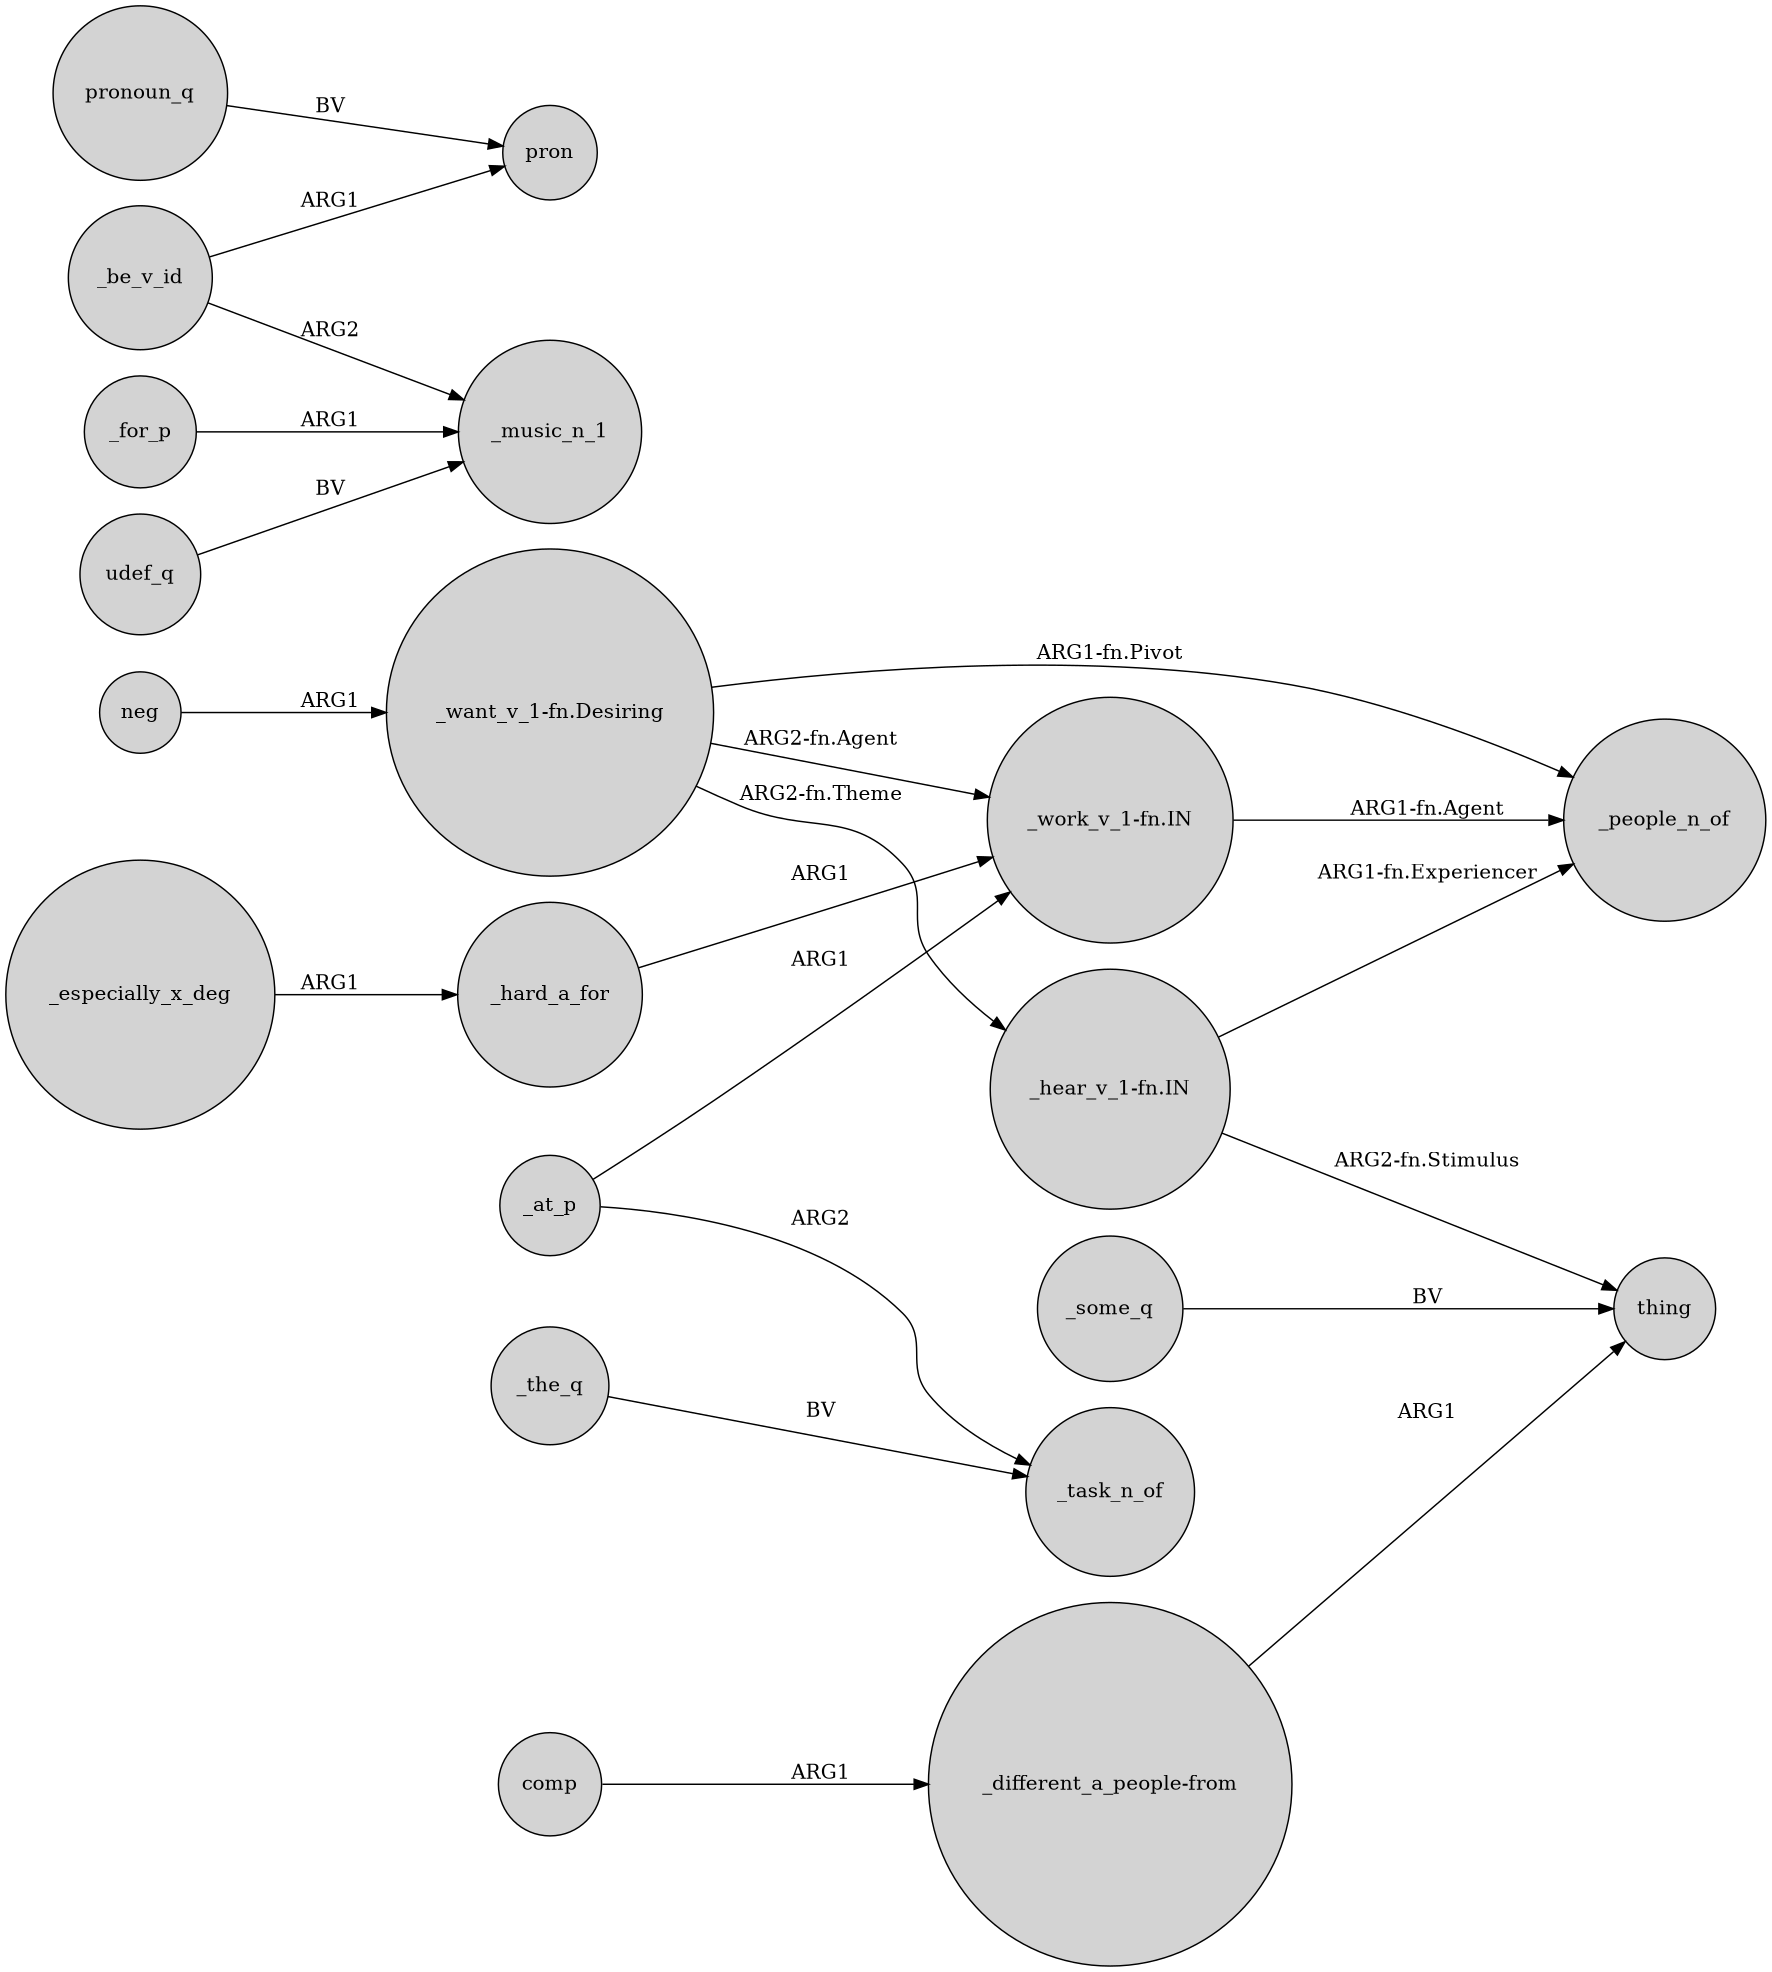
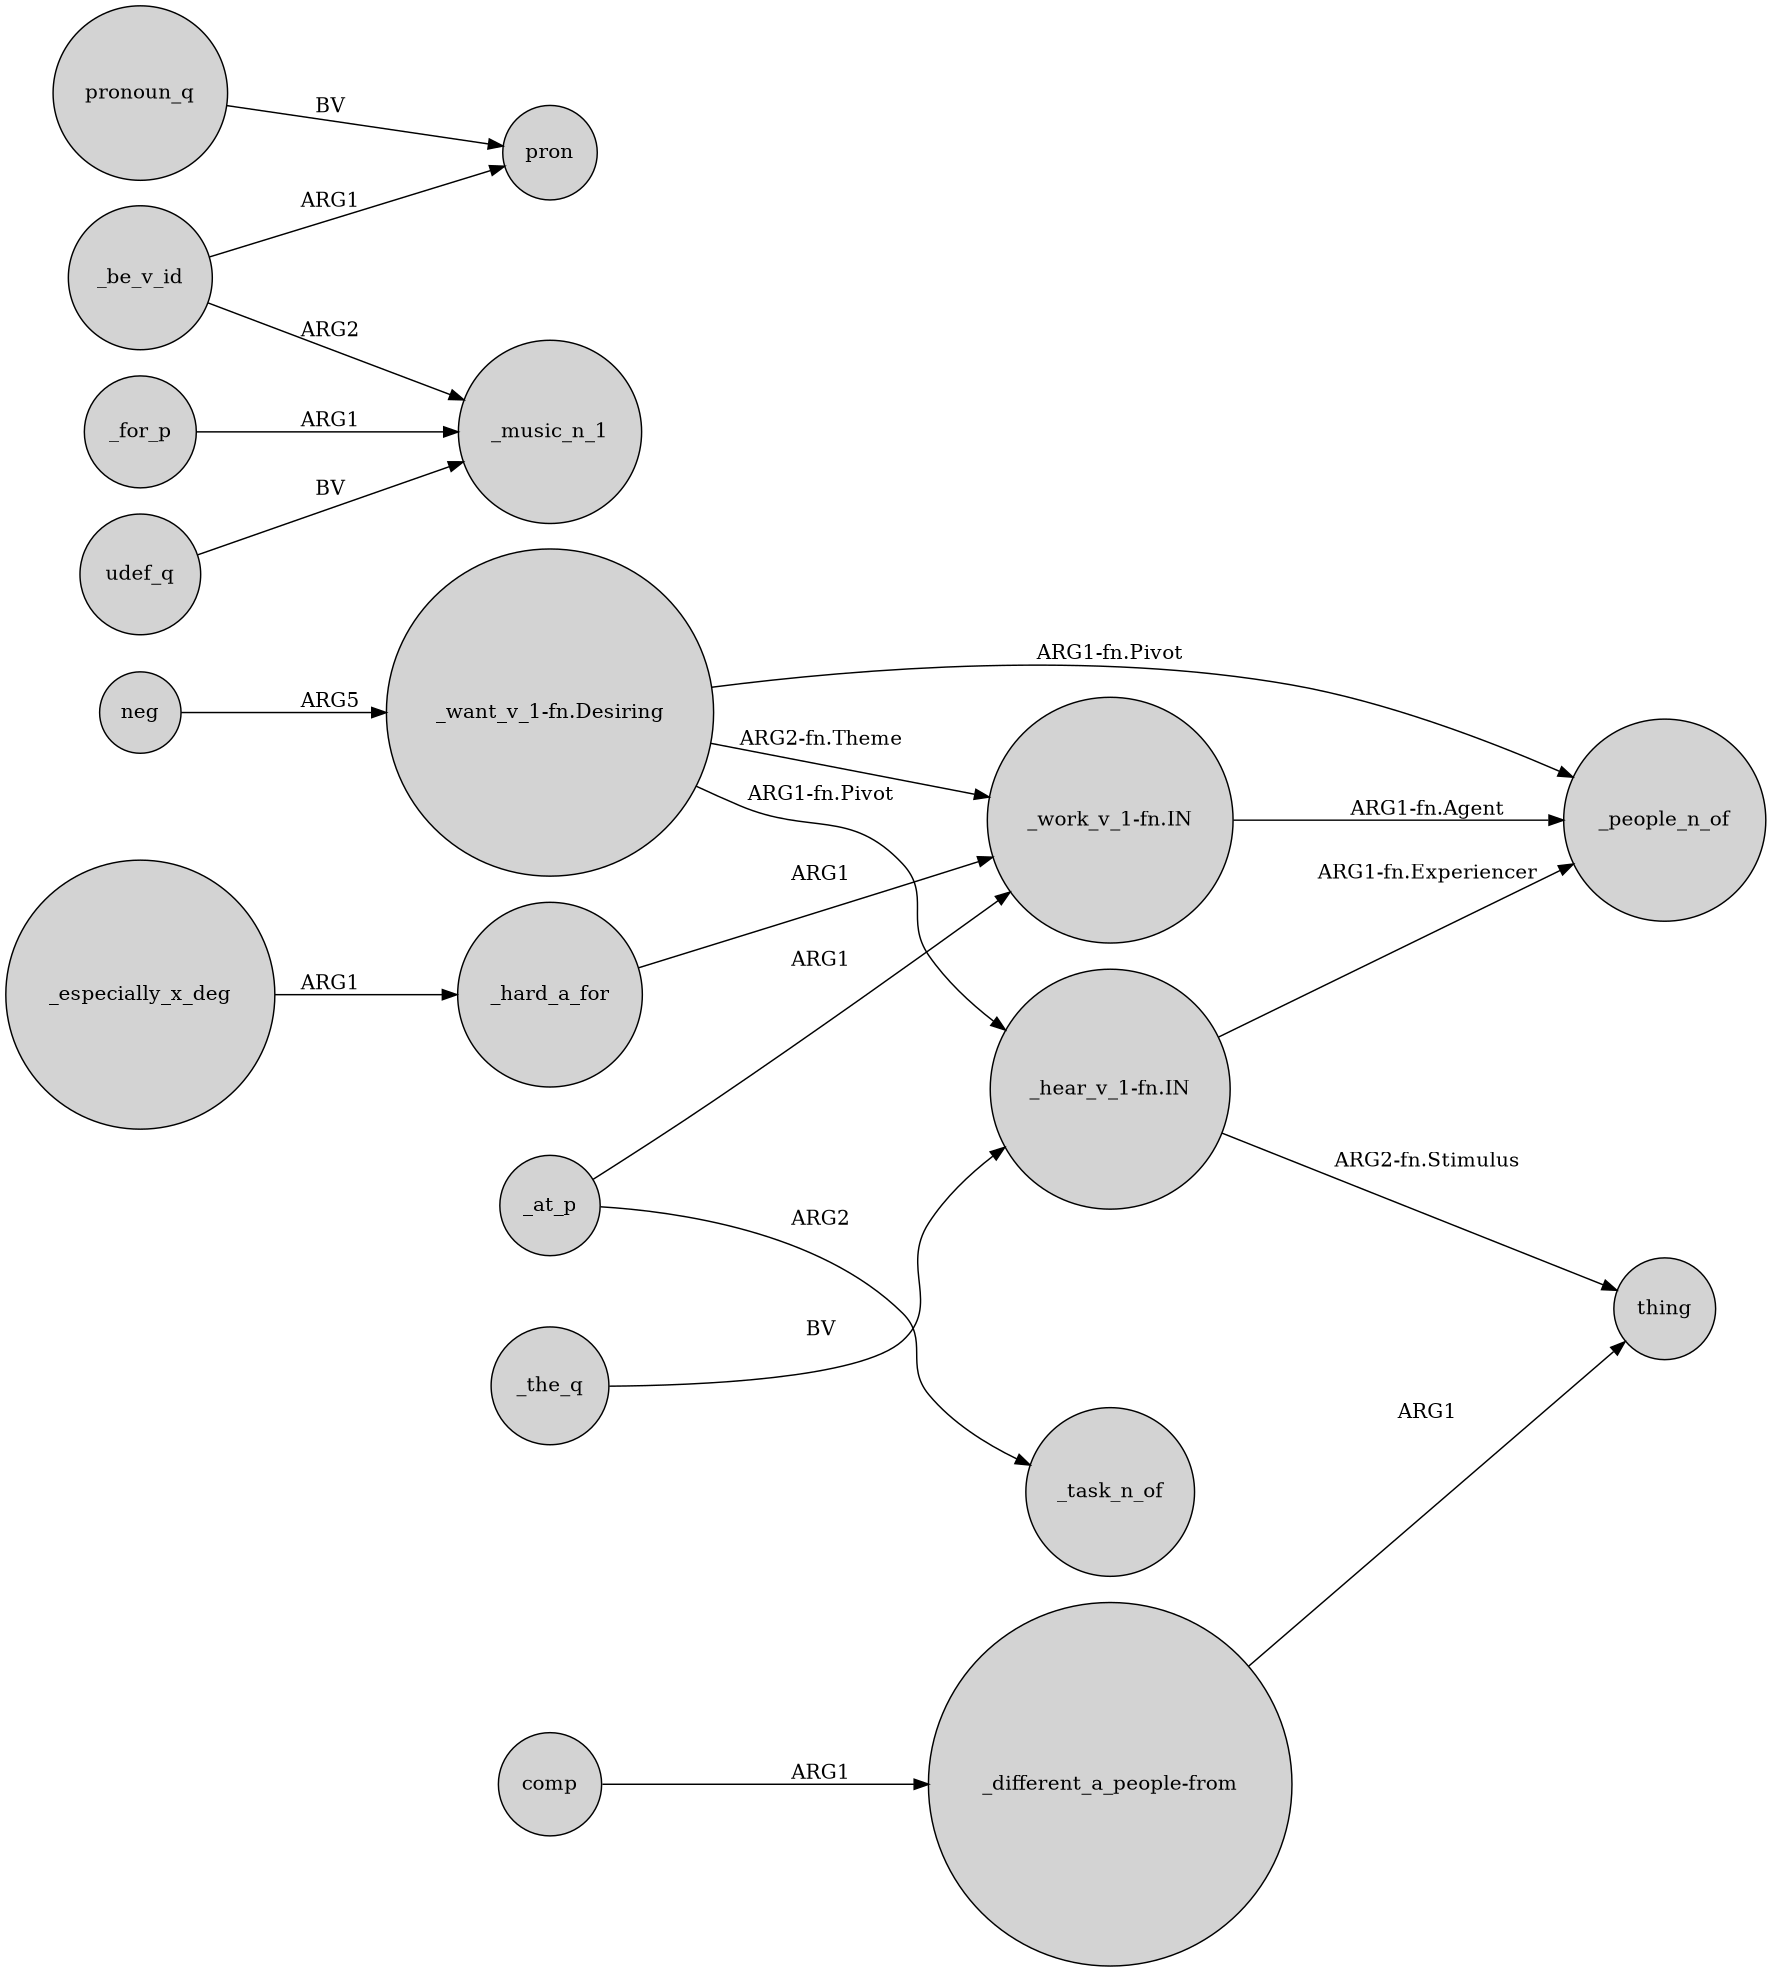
edge "neg" -> "_want_v_1-fn.Desiring": label "ARG1" -> "ARG5"
edge "_want_v_1-fn.Desiring" -> "_work_v_1-fn.IN": label "ARG2-fn.Agent" -> "ARG2-fn.Theme"
edge "_want_v_1-fn.Desiring" -> "_hear_v_1-fn.IN": label "ARG2-fn.Theme" -> "ARG1-fn.Pivot"
node "_some_q": removed
edge "_the_q" -> "_task_n_of": now "_the_q" -> "_hear_v_1-fn.IN"
